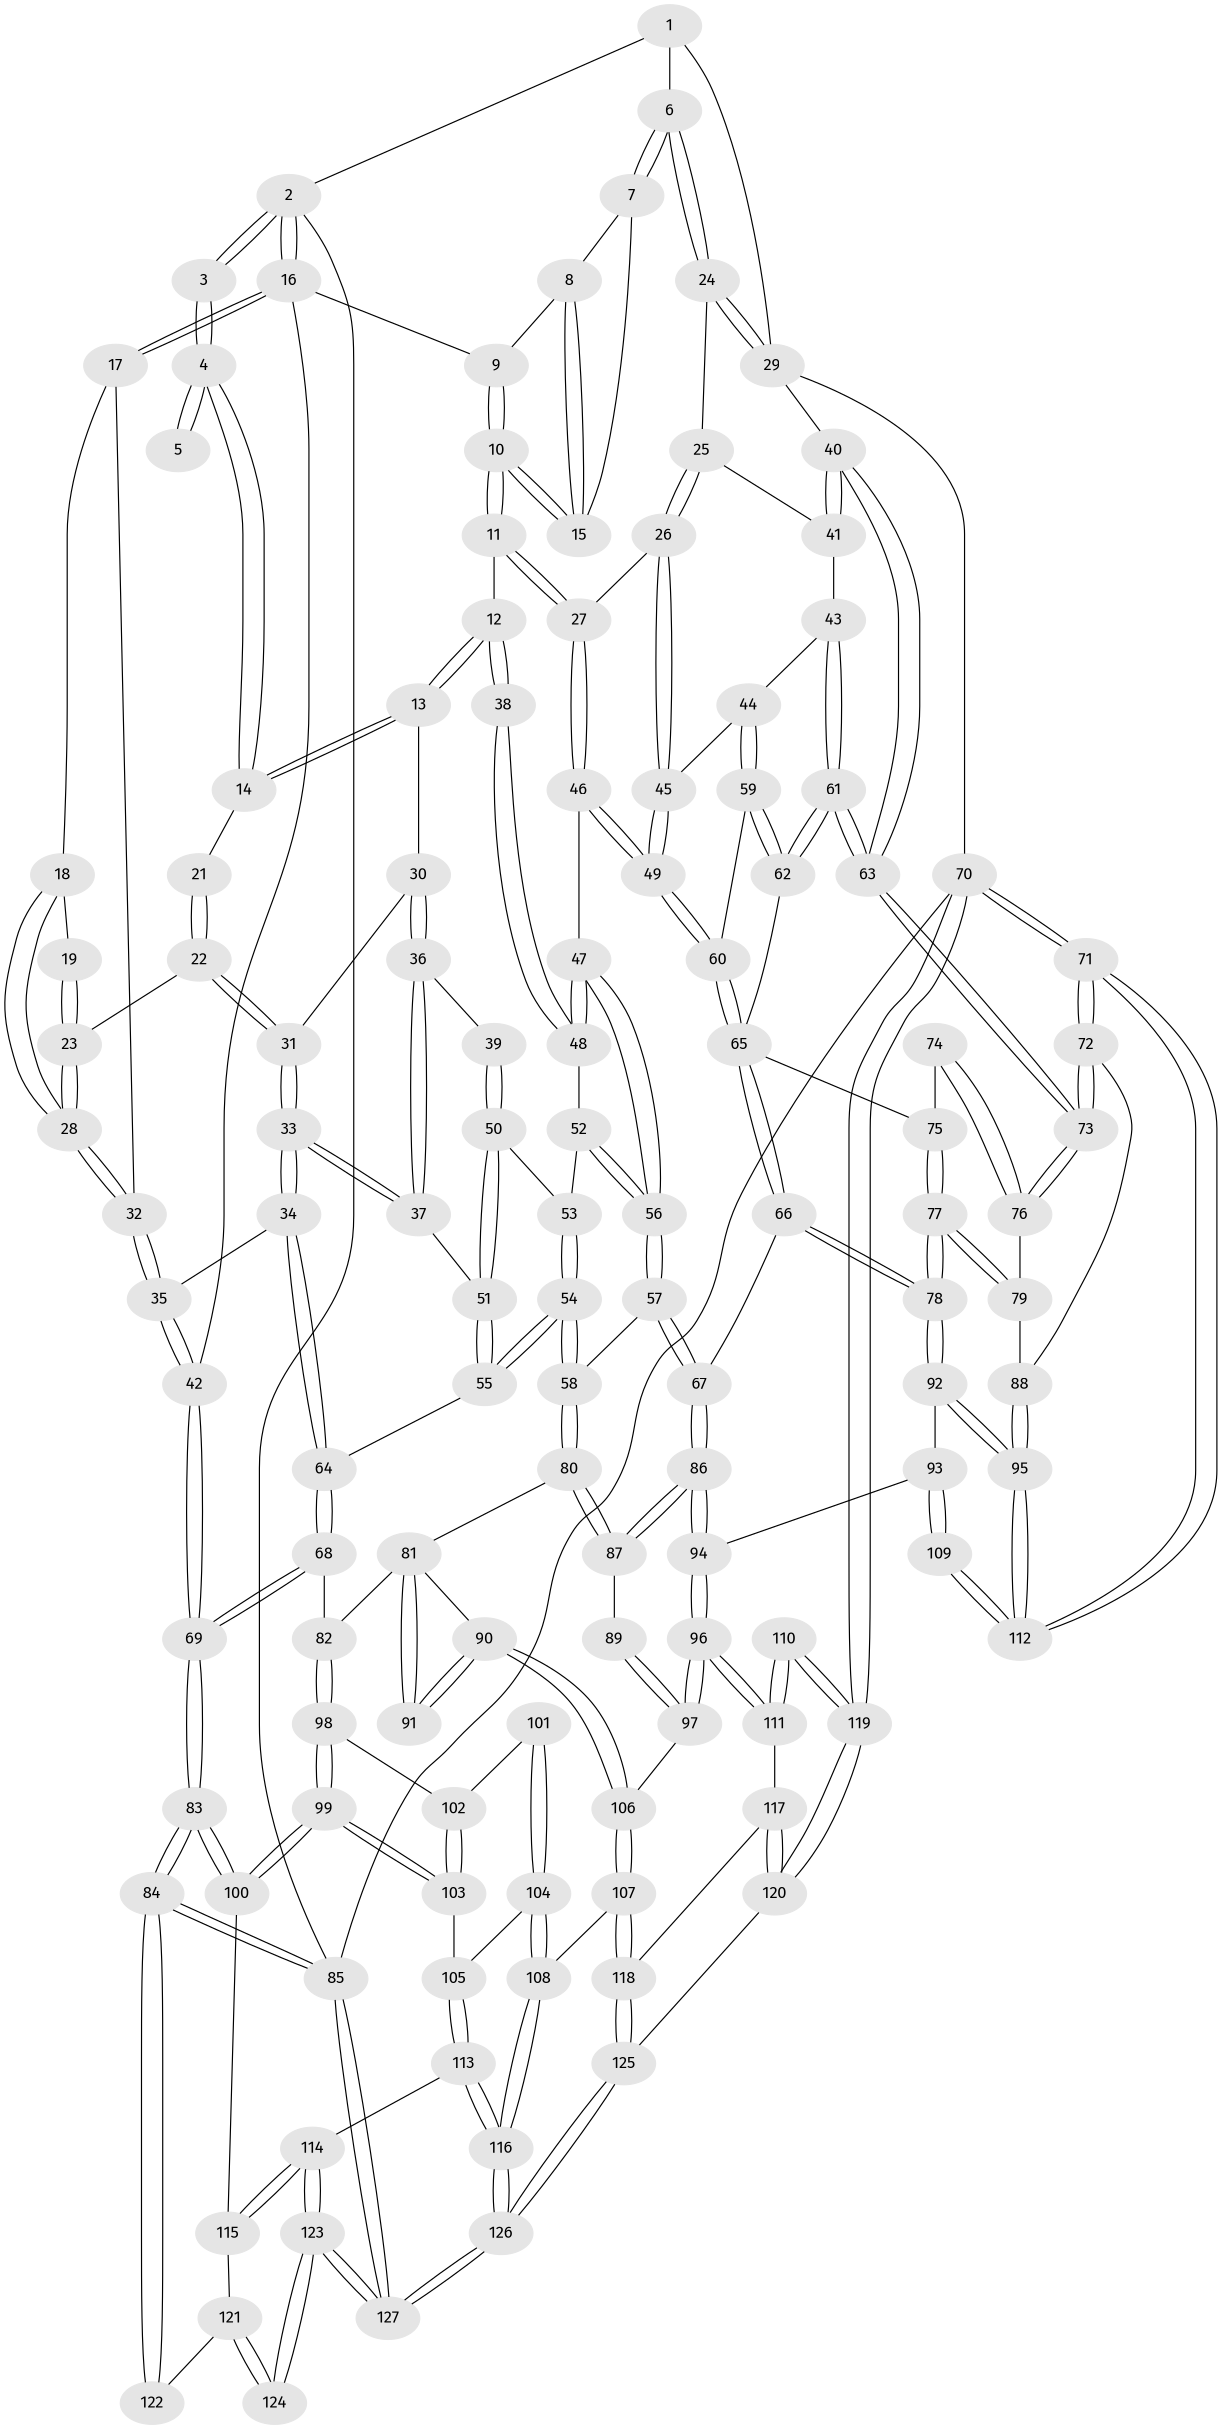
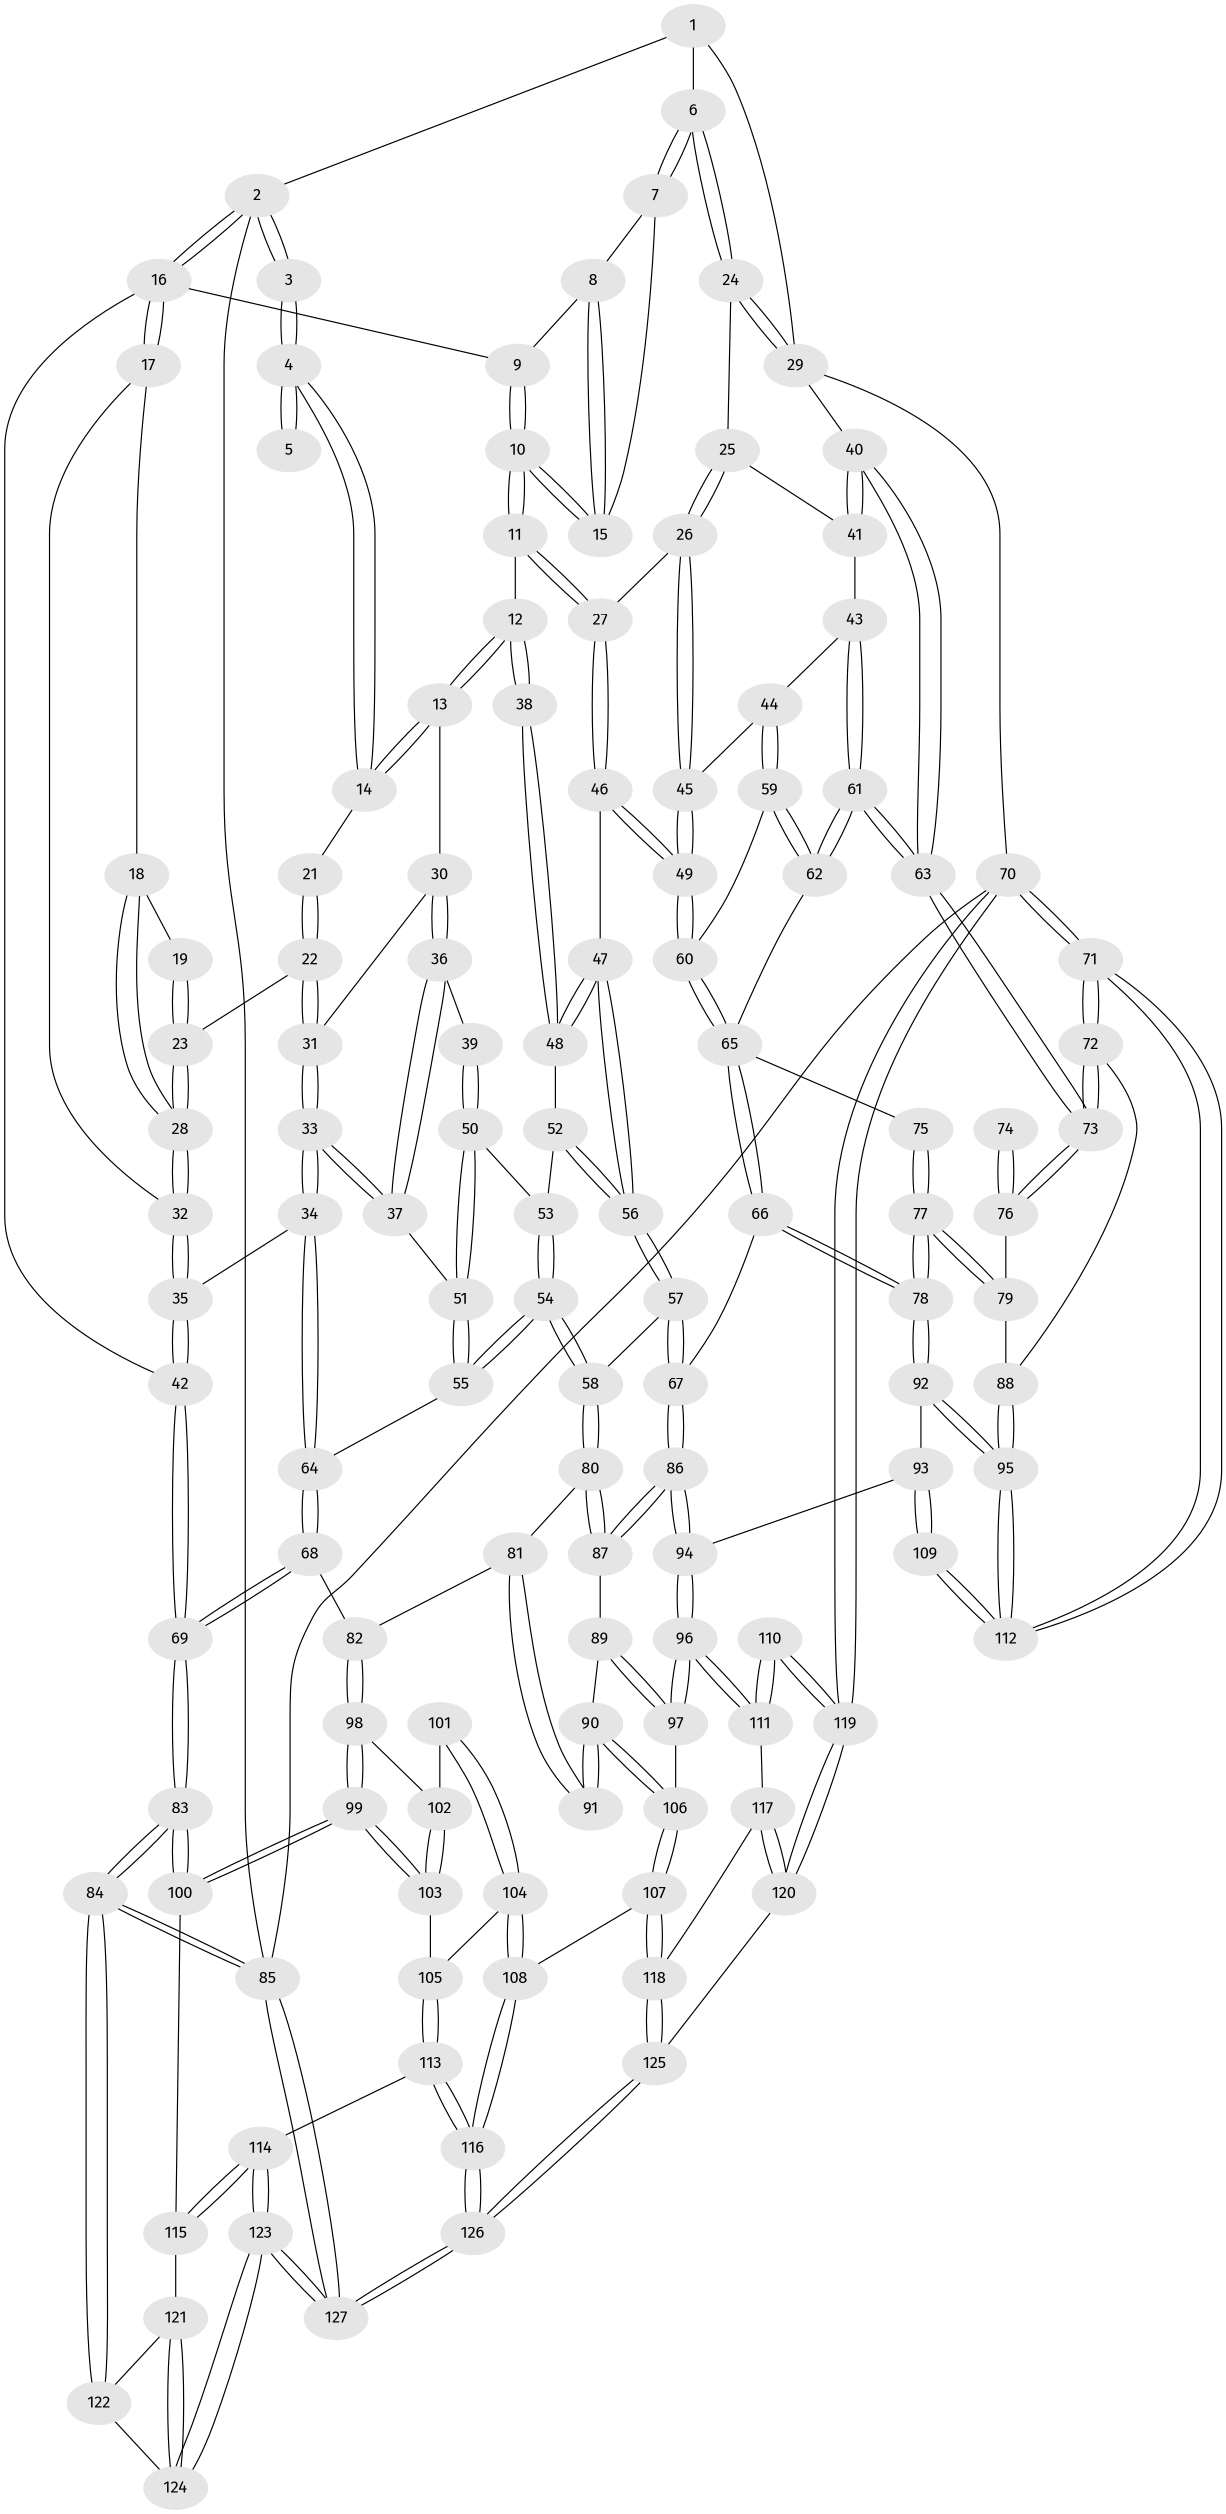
edge "74" -- "75": removed
edge "81" -- "90": now "89" -- "90"
edge "122" -- "124": added
